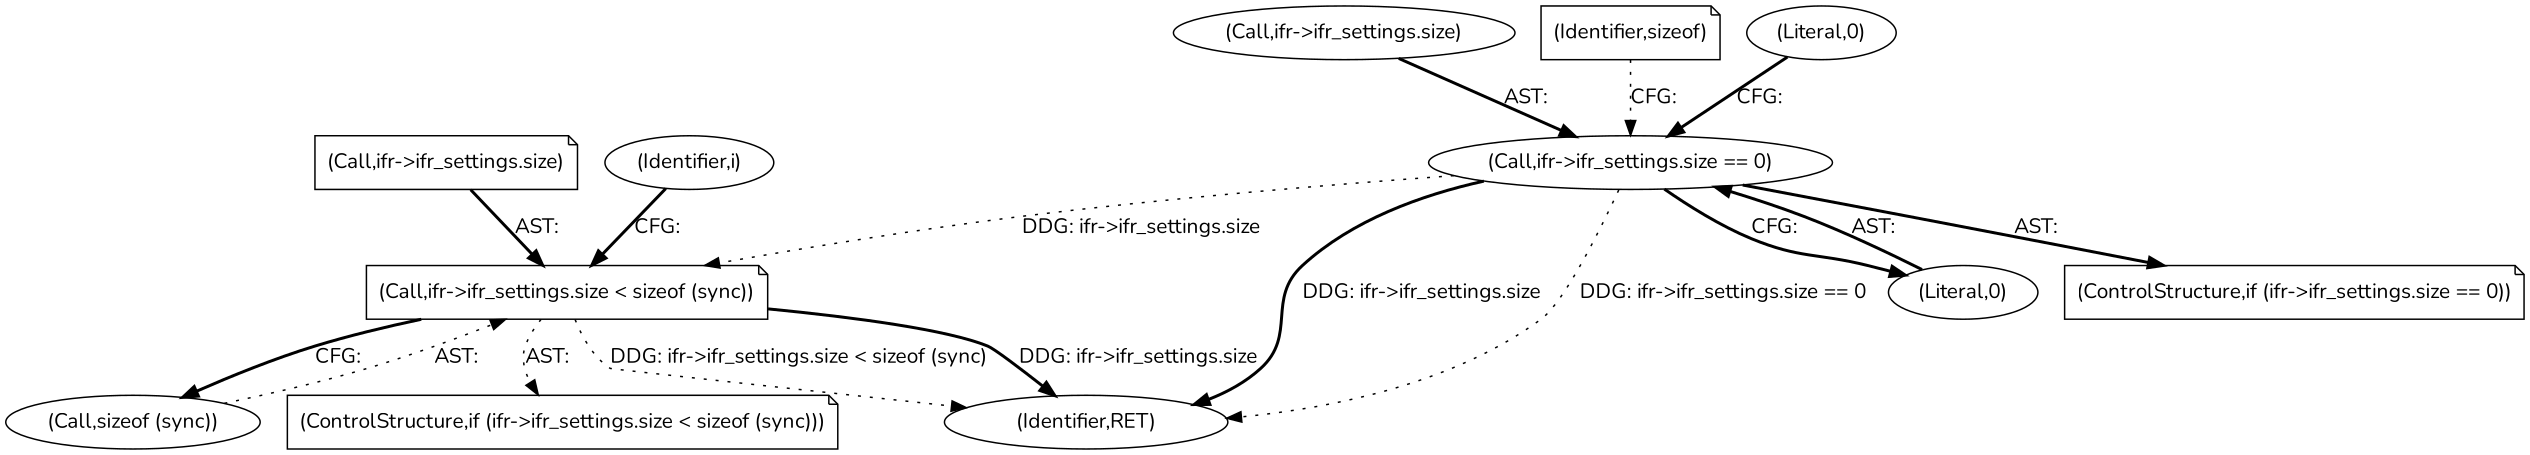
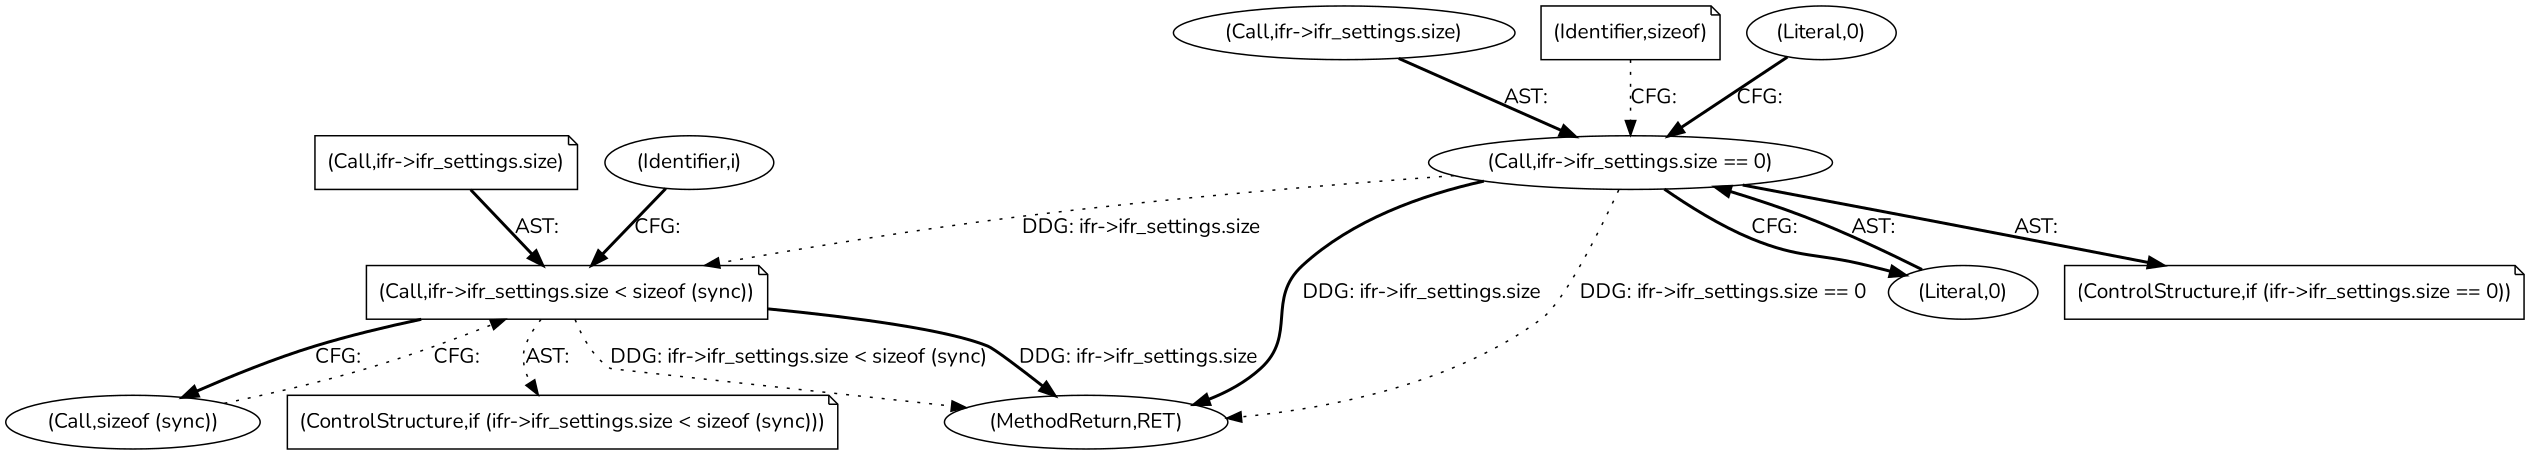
edge "(Call,sizeof (sync))" -> "(Call,ifr->ifr_settings.size < sizeof (sync))": label "AST: " -> "CFG: "
node "(Identifier,RET)": label "(Identifier,RET)" -> "(MethodReturn,RET)"
